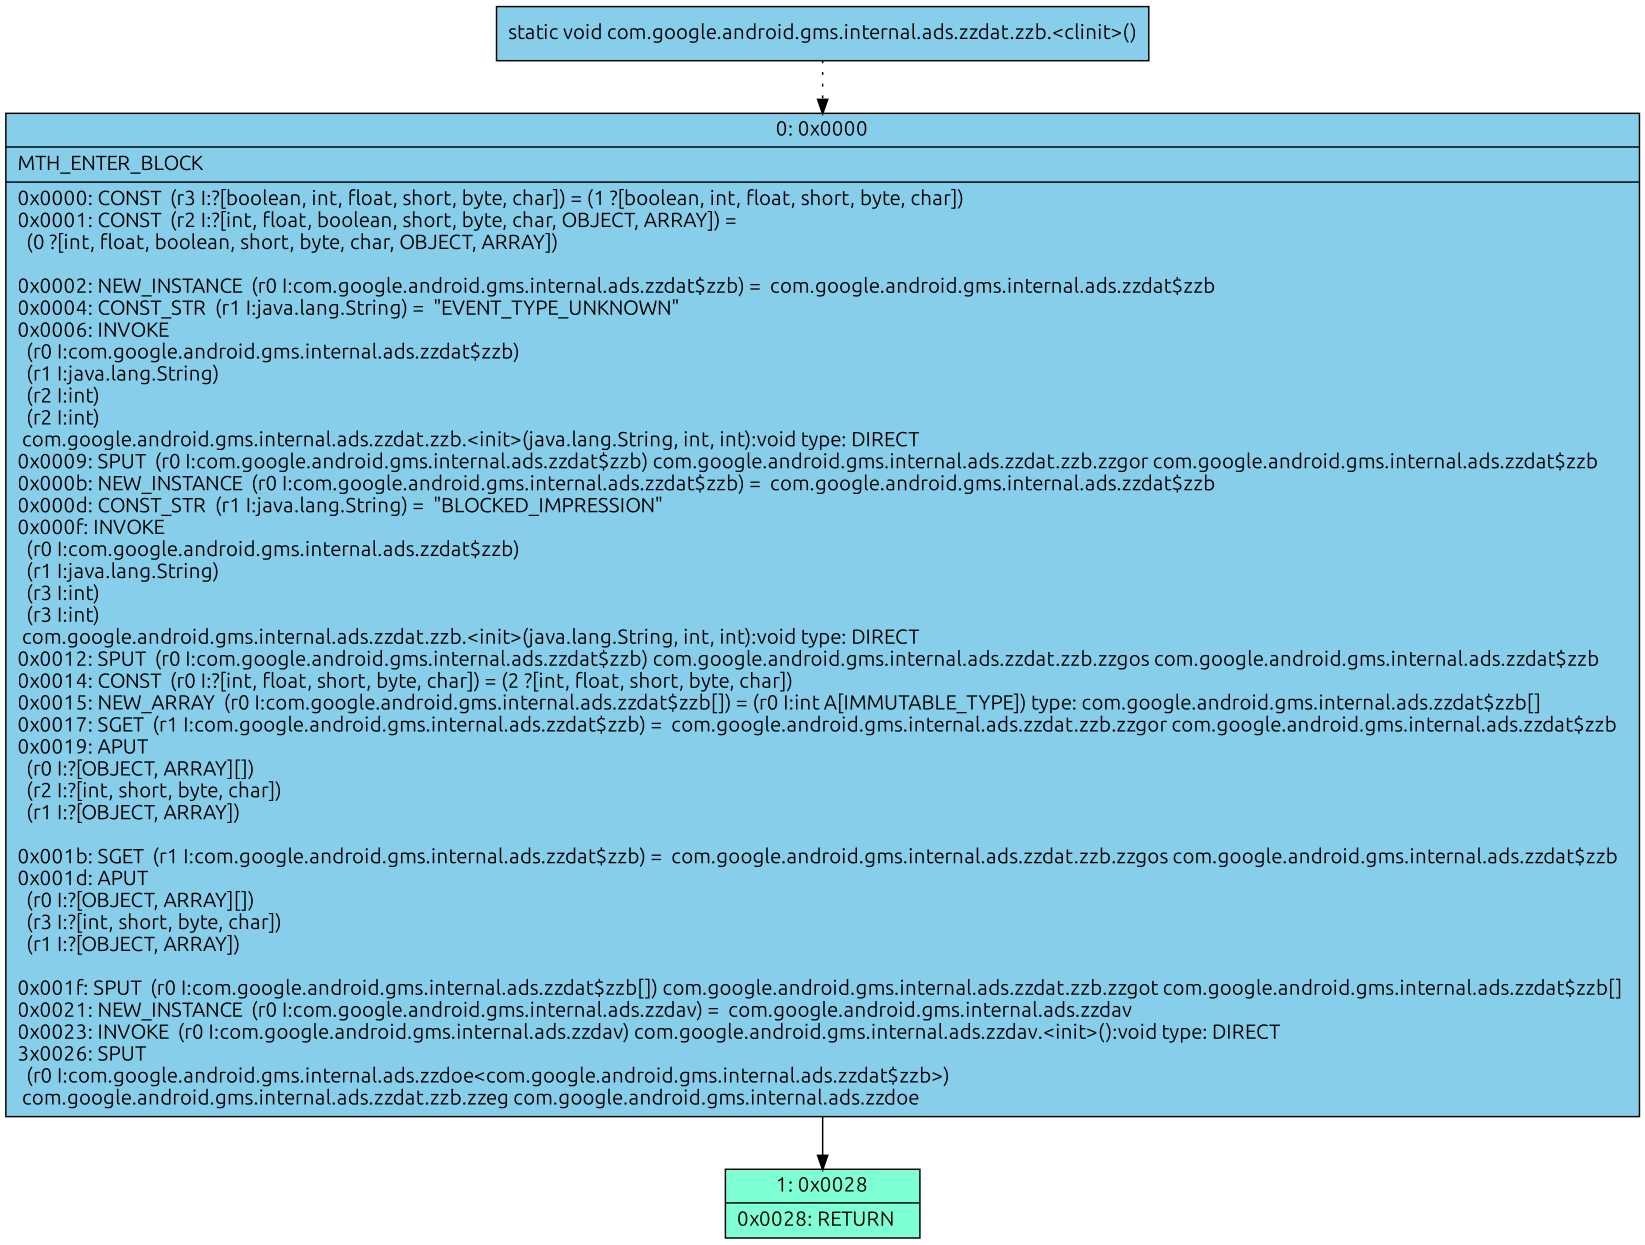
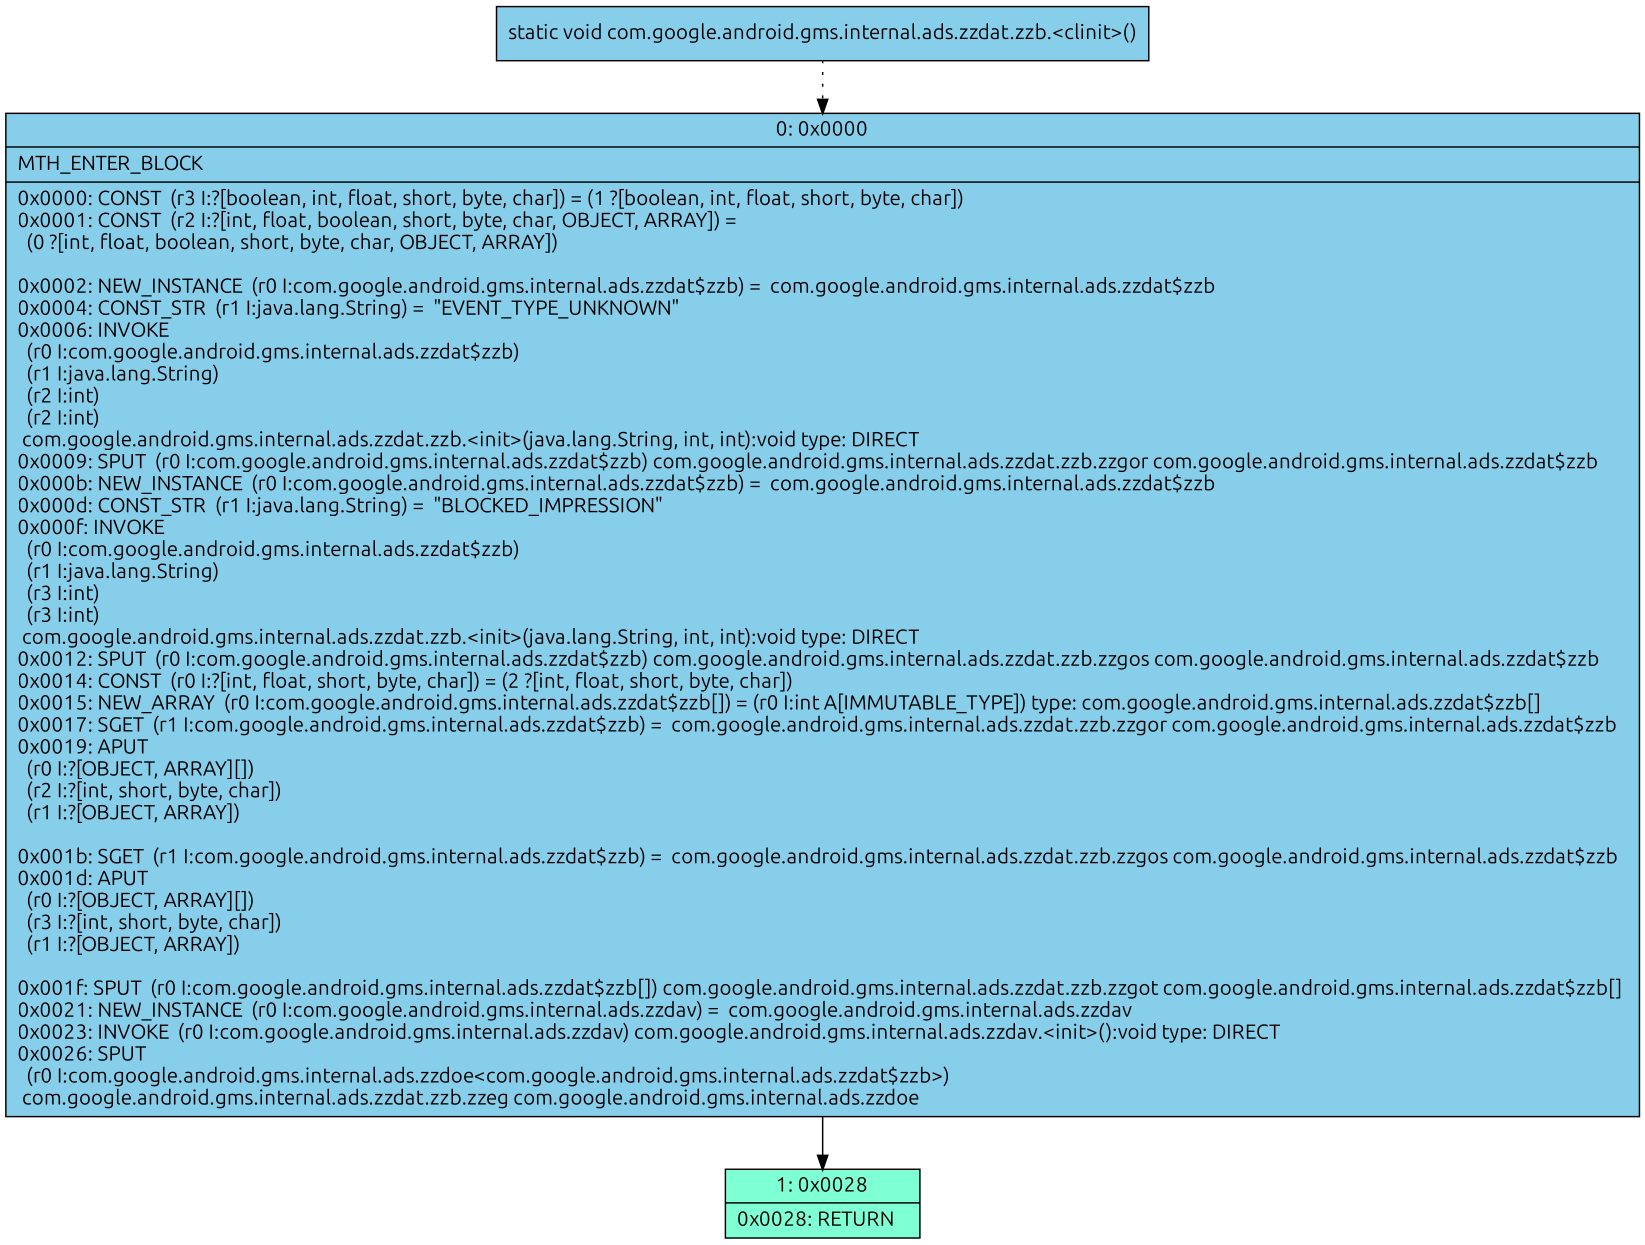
node "0: 0x0000": text "3x0026: SPUT" -> "0x0026: SPUT"
